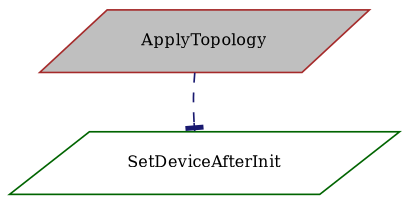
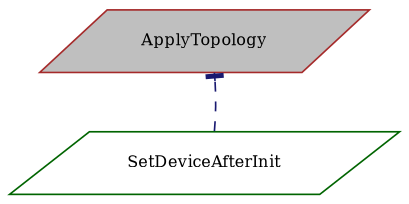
edge "ApplyTopology" -> "SetDeviceAfterInit": reversed
